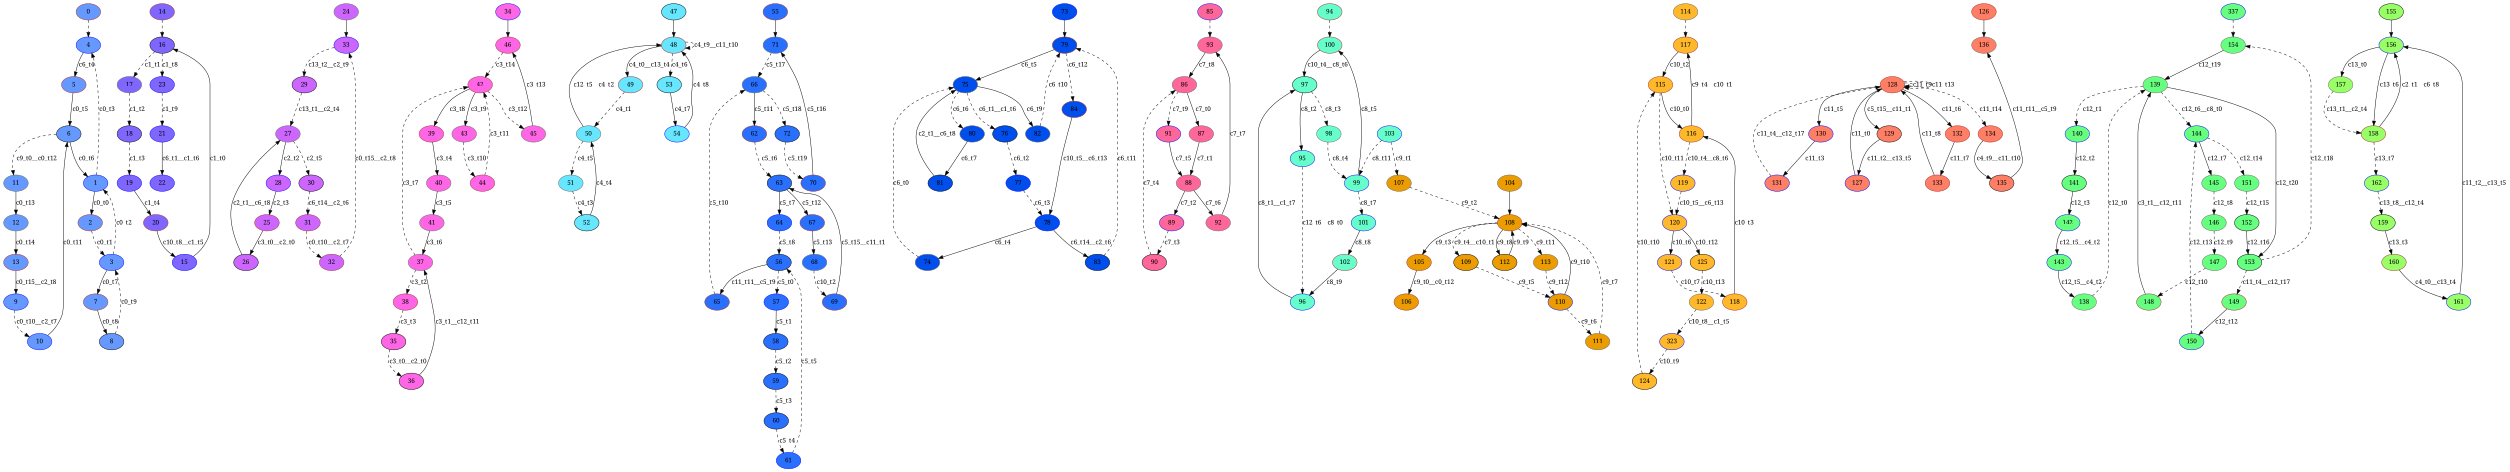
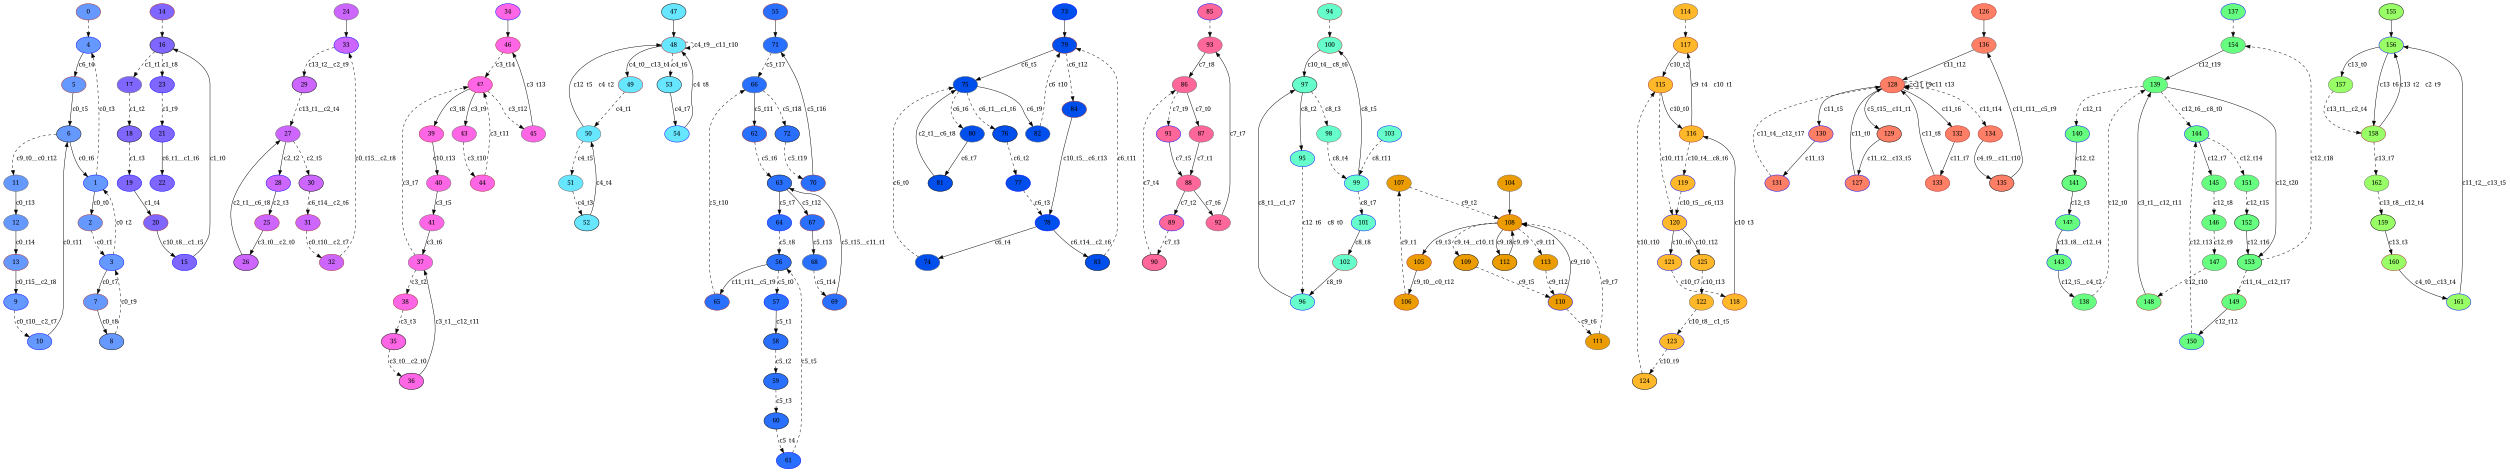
node "337": label "337" -> "137"
edge "136" -> "128": added, label "c11_t12"
edge "158" -> "156": label "c2_t1__c6_t8" -> "c13_t2__c2_t9"
edge "103" -> "107": now "106" -> "107"
edge "39" -> "40": label "c3_t4" -> "c10_t13"
node "162": color blue -> gray40
edge "142" -> "143": label "c12_t5__c4_t2" -> "c13_t8__c12_t4"
edge "68" -> "69": label "c10_t2" -> "c5_t14"
node "323": label "323" -> "123"
